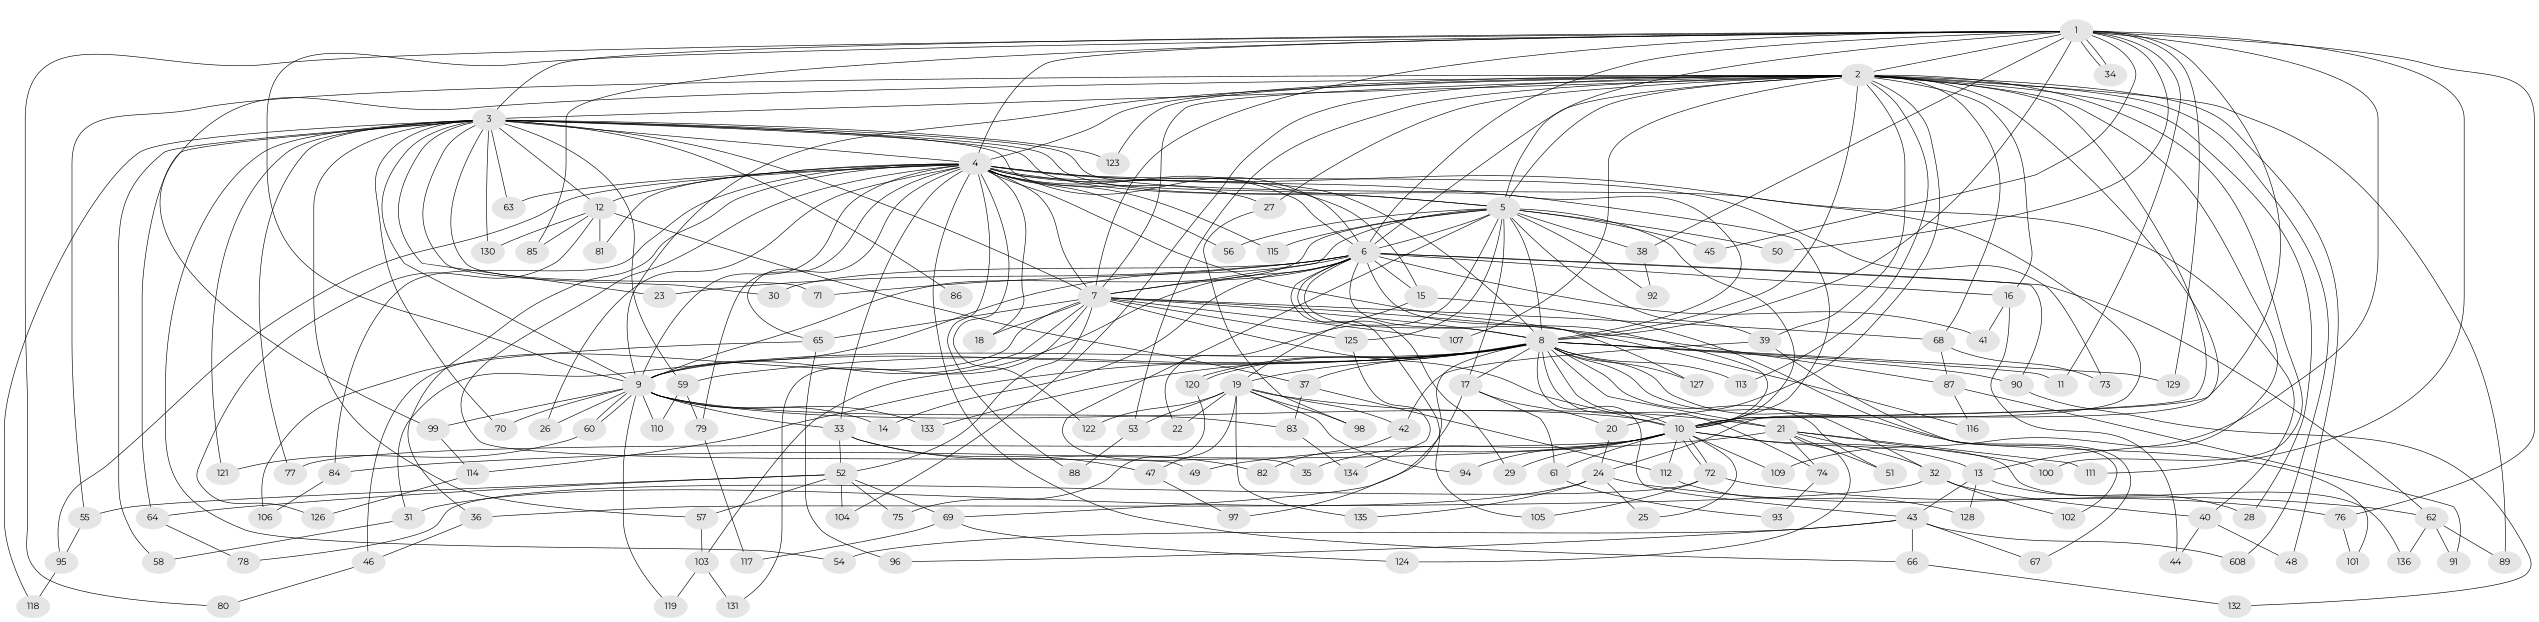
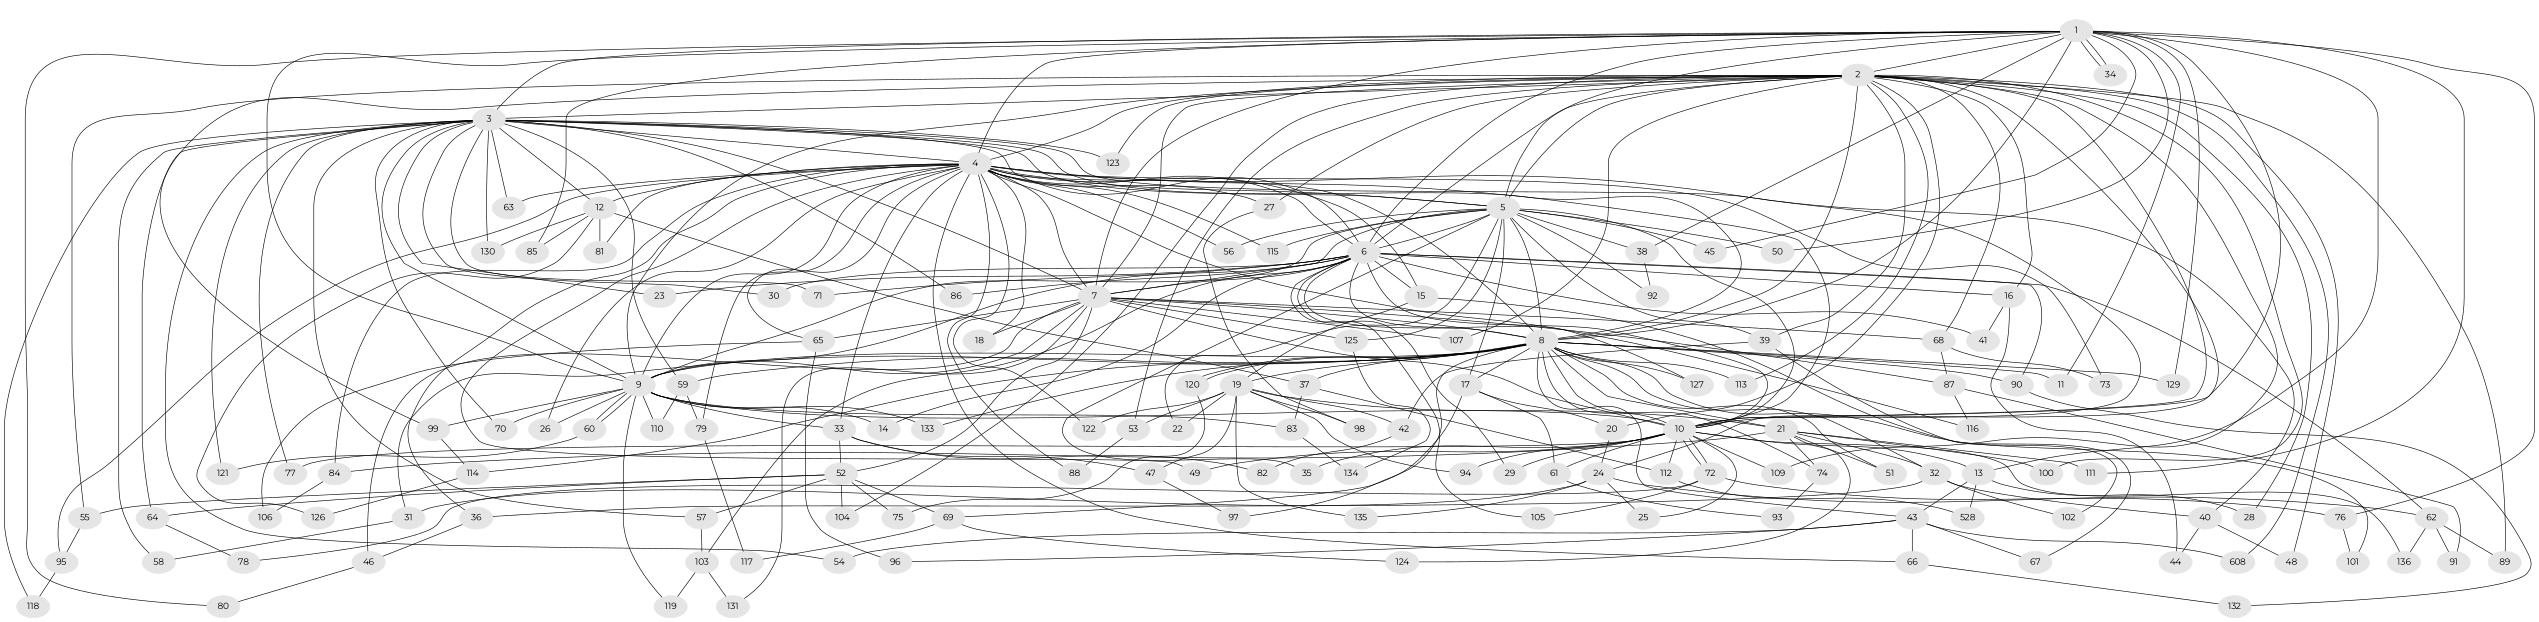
edge "6" -- "86": added
node "128": label "128" -> "528"
